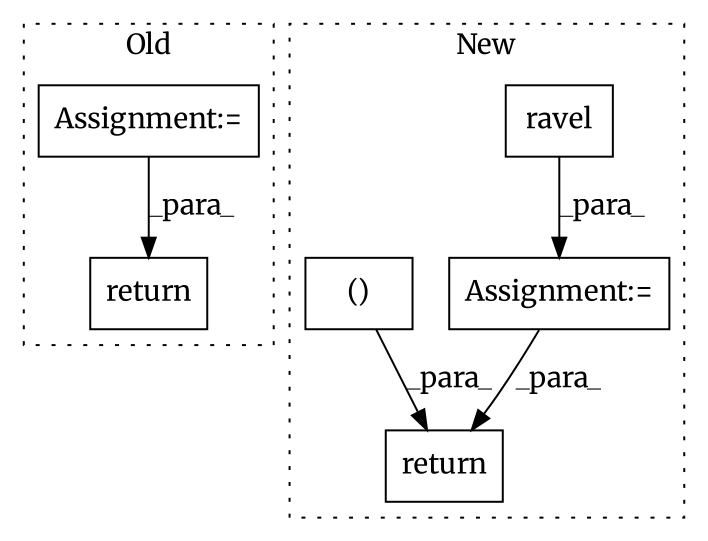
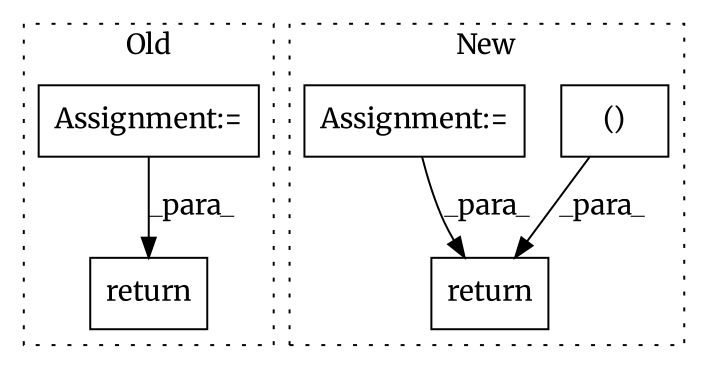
node "ravel": removed
